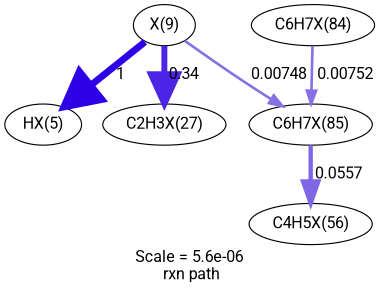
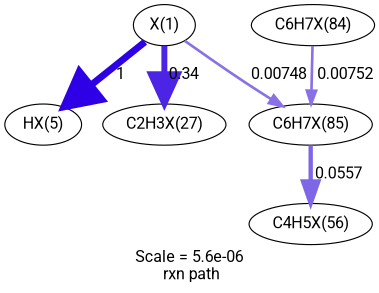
node "X(9)": label "X(9)" -> "X(1)"
